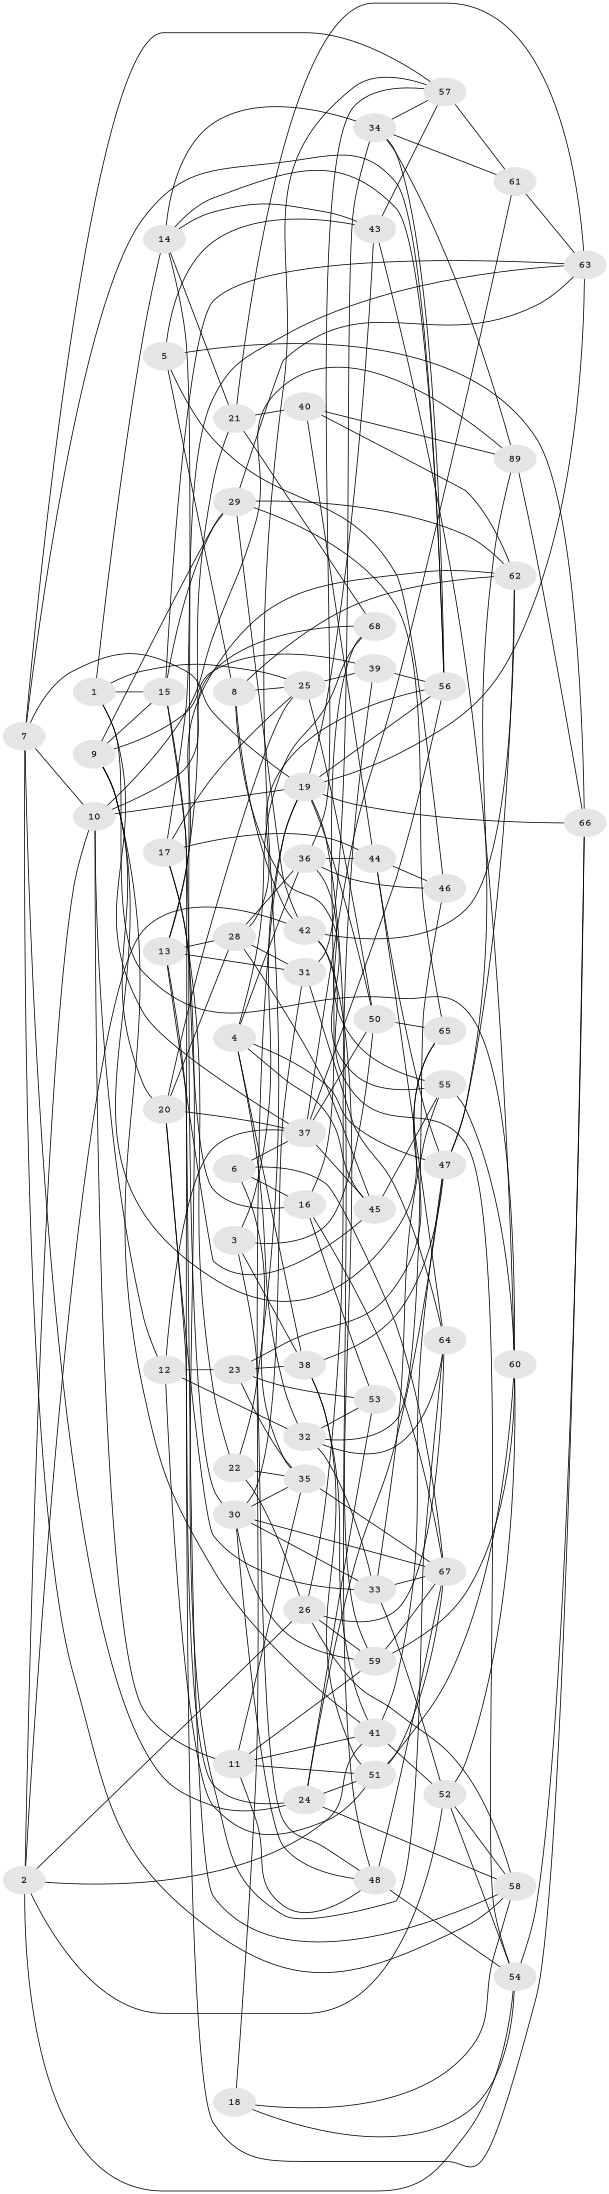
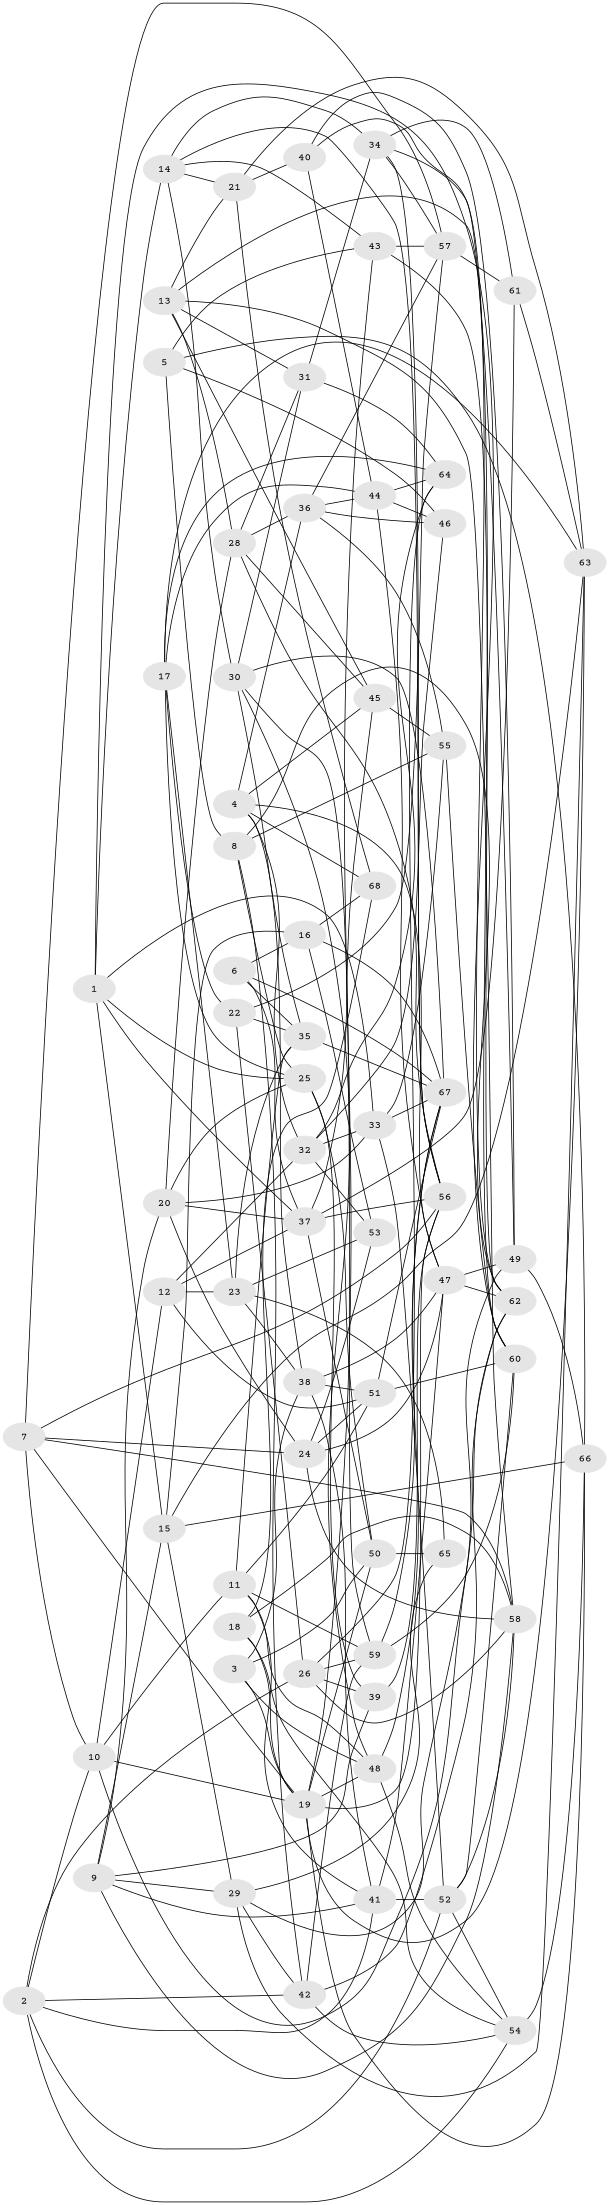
node "89": label "89" -> "49"
edge "68" -- "10": now "68" -- "18"
edge "17" -- "23": added
edge "9" -- "65": now "9" -- "58"
edge "30" -- "33": now "1" -- "33"
